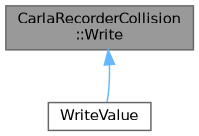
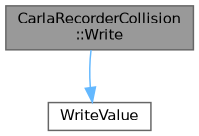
edge "WriteValue" -> "CarlaRecorderCollision ::Write": reversed
